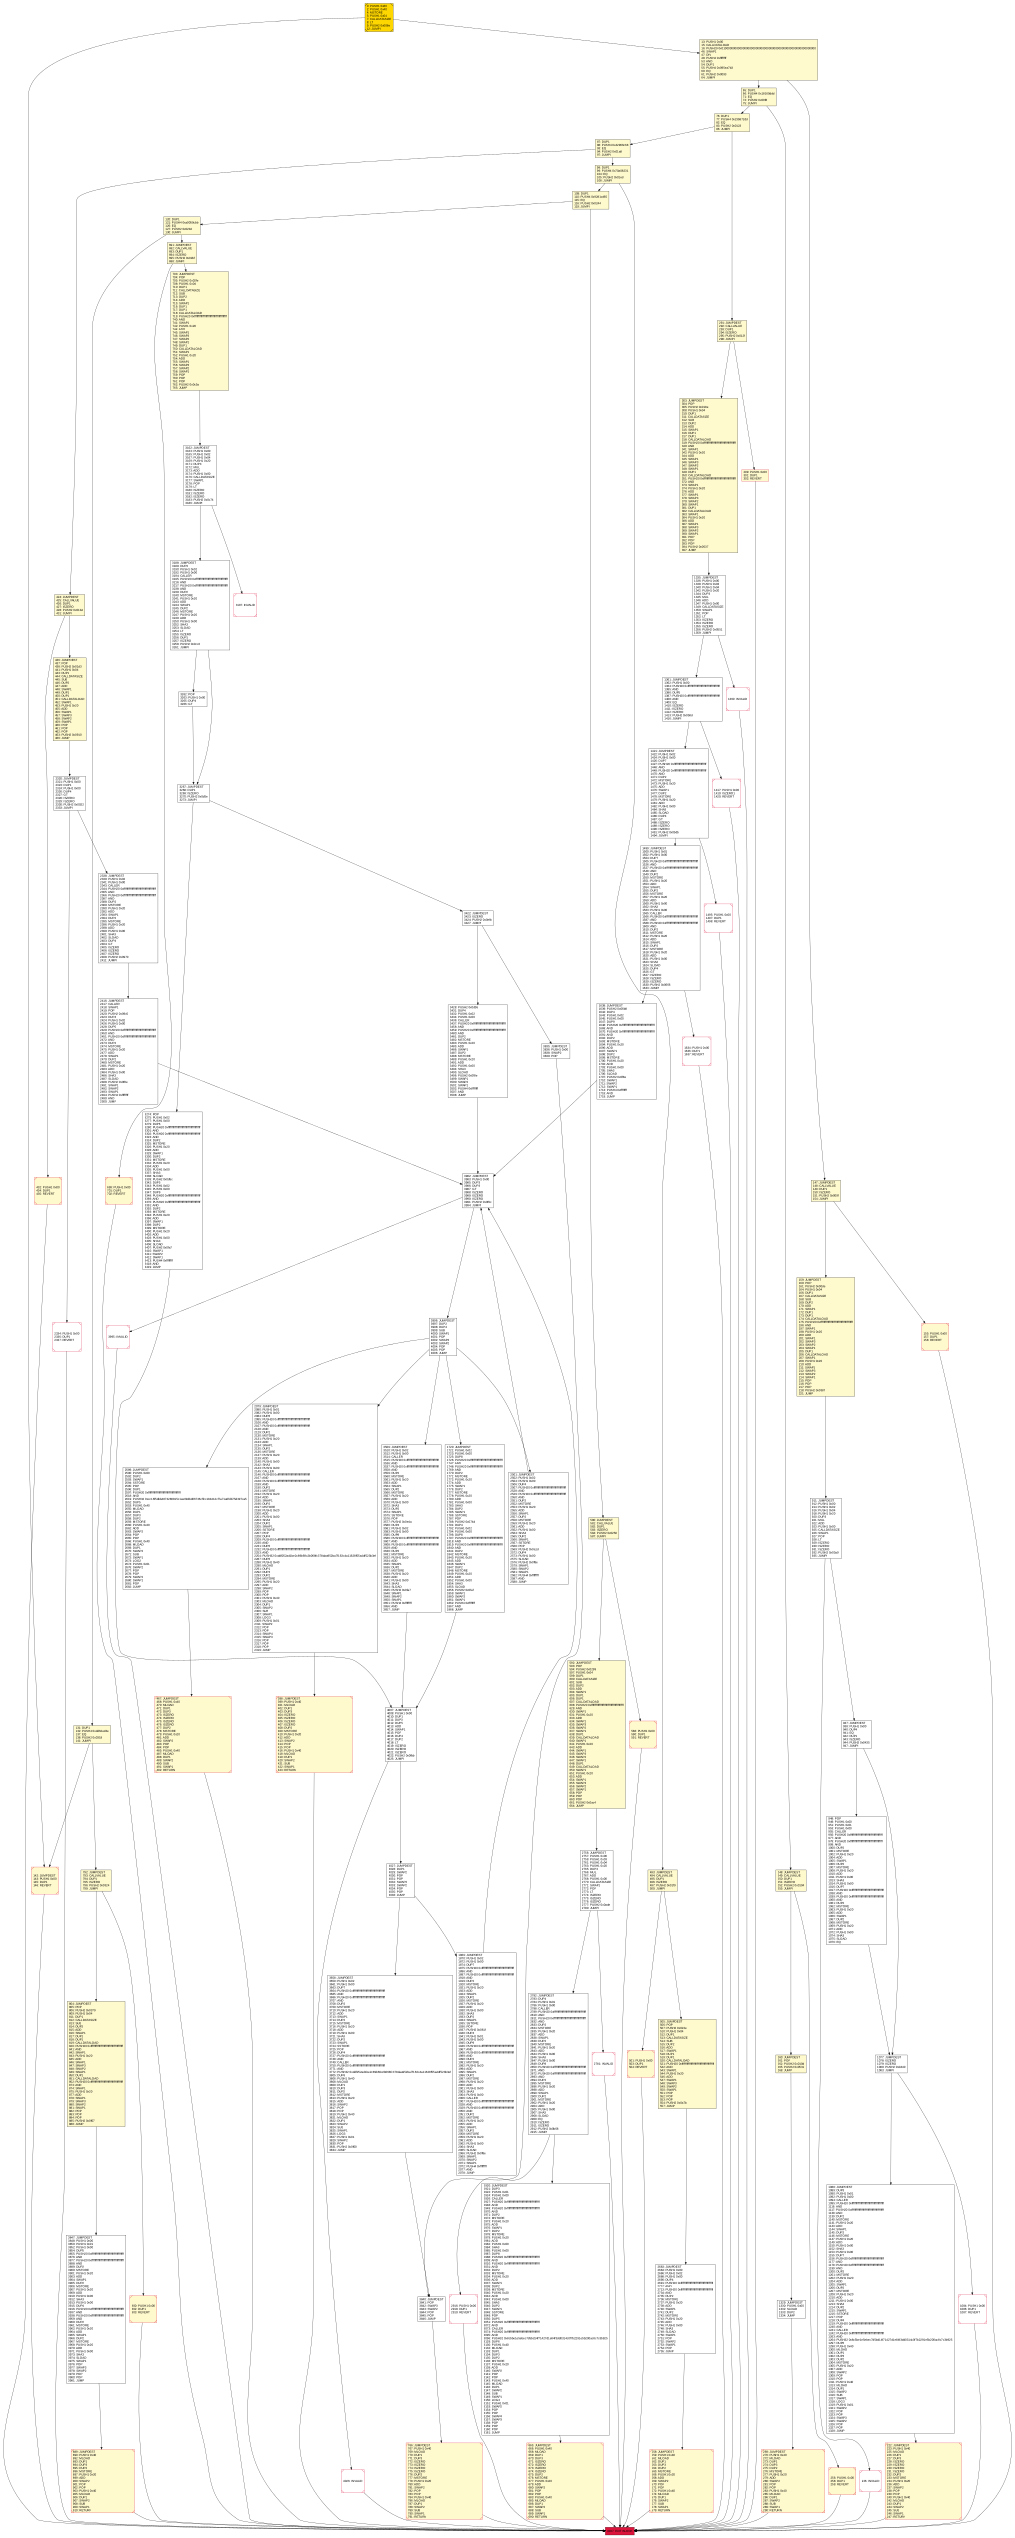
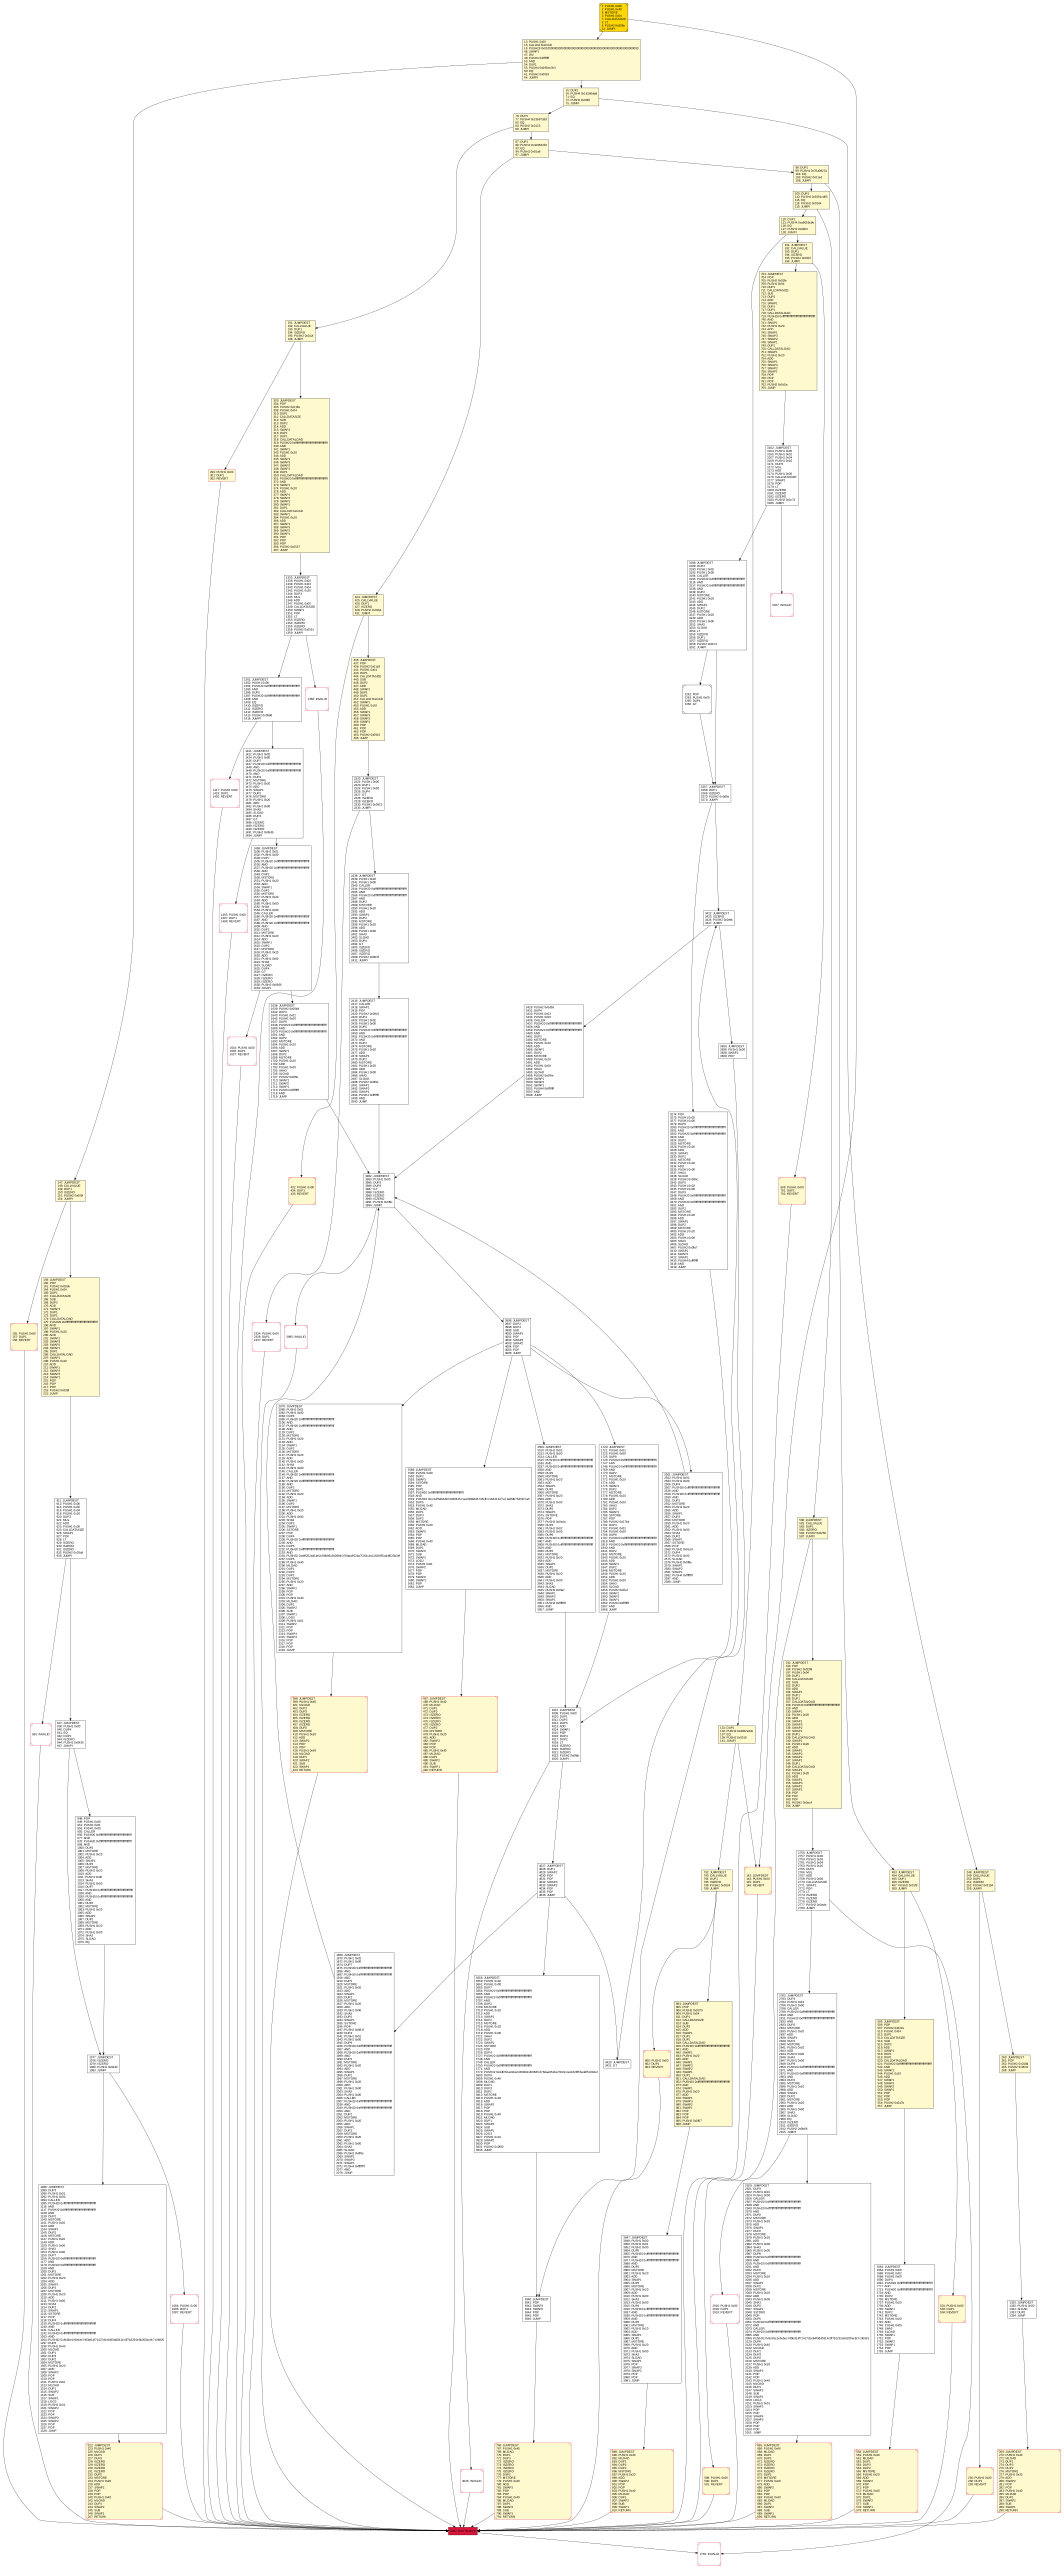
node "3262: POP 3263: PUSH1 0x00 3265: DUP4 3266: GT": shape box -> Msquare
node "1417: PUSH1 0x00 1419: ISZERO1 1420: REVERT": label "1417: PUSH1 0x00 1419: ISZERO1 1420: REVERT" -> "1417: PUSH1 0x00 1419: DUP1 1420: REVERT"
node "3420: JUMPDEST 3421: GT": added
edge "2781: INVALID" -> "4037: EXIT BLOCK": reversed
